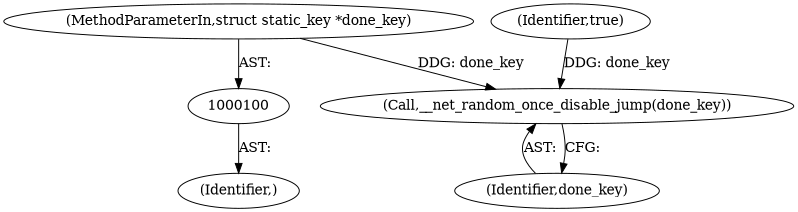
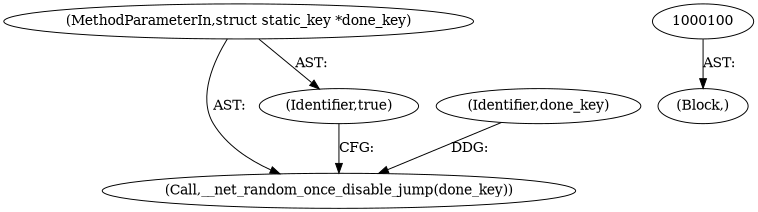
edge "(MethodParameterIn,struct static_key *done_key)" -> "1000100": now "(MethodParameterIn,struct static_key *done_key)" -> "(Identifier,true)"
edge "(MethodParameterIn,struct static_key *done_key)" -> "(Call,__net_random_once_disable_jump(done_key))": label "DDG: done_key" -> "AST: "
edge "(Identifier,true)" -> "(Call,__net_random_once_disable_jump(done_key))": label "DDG: done_key" -> "CFG: "
edge "(Call,__net_random_once_disable_jump(done_key))" -> "(Identifier,done_key)": removed, label "CFG:"
edge "(Identifier,done_key)" -> "(Call,__net_random_once_disable_jump(done_key))": label "AST: " -> "DDG: "
node "(Identifier,)": label "(Identifier,)" -> "(Block,)"
